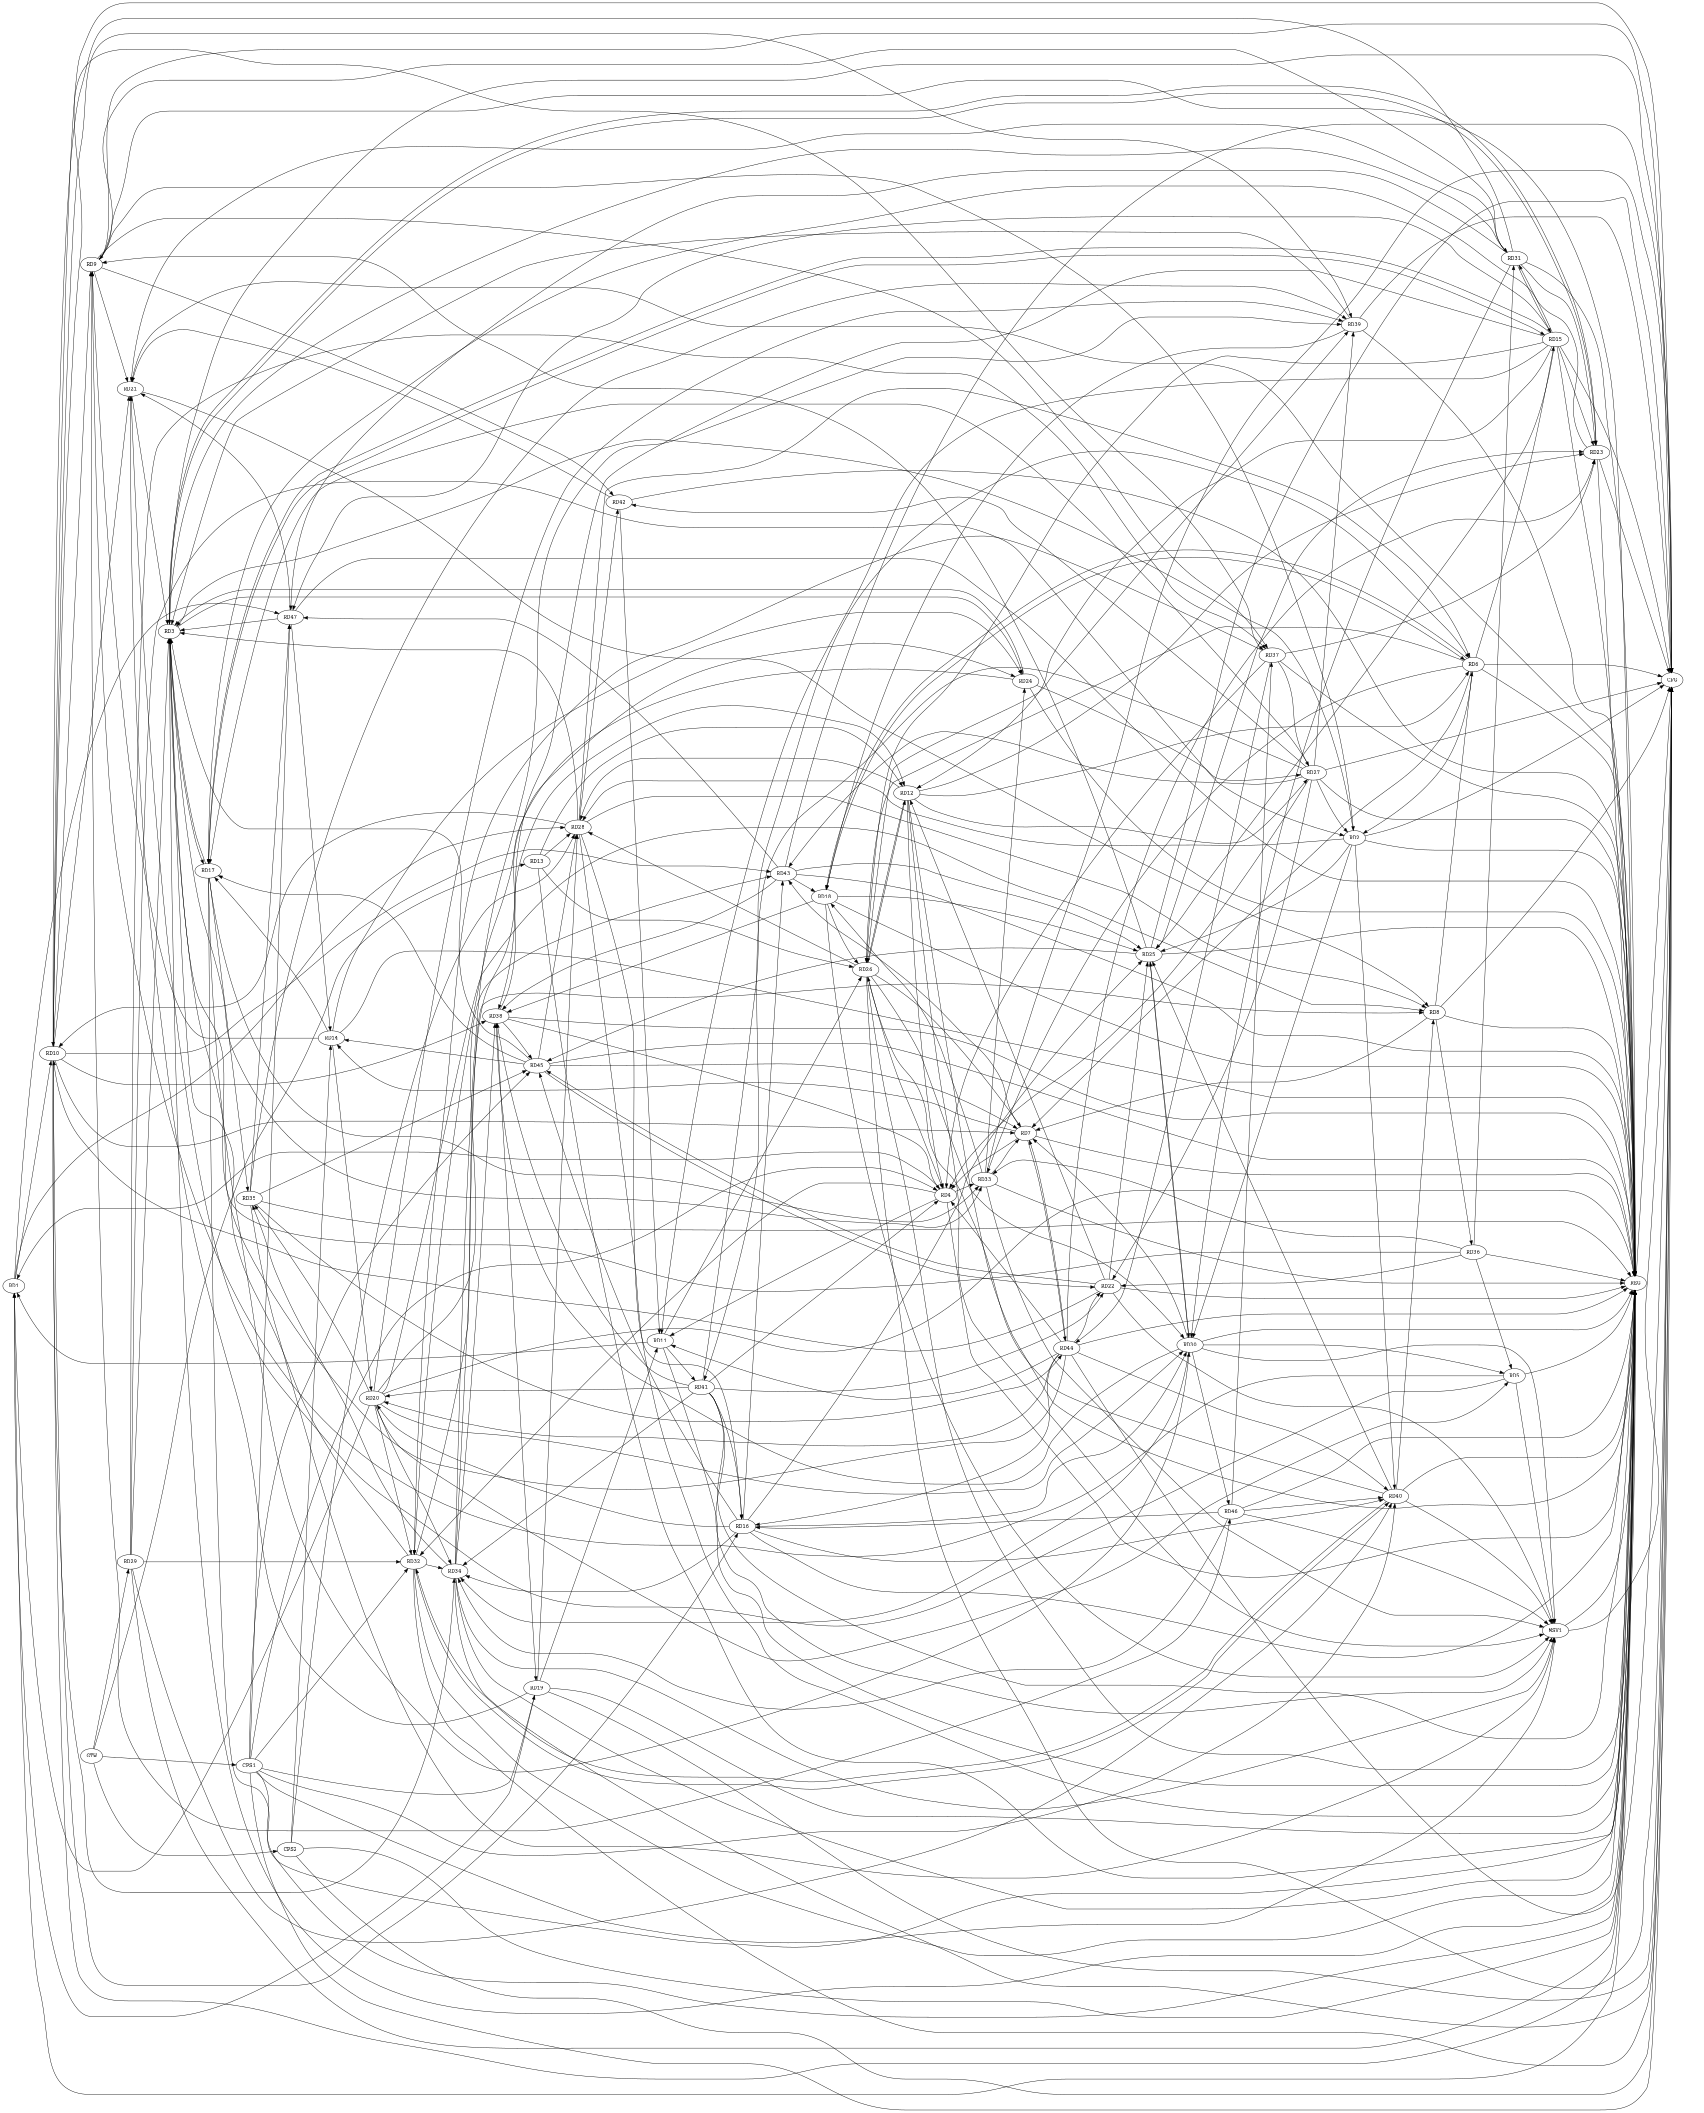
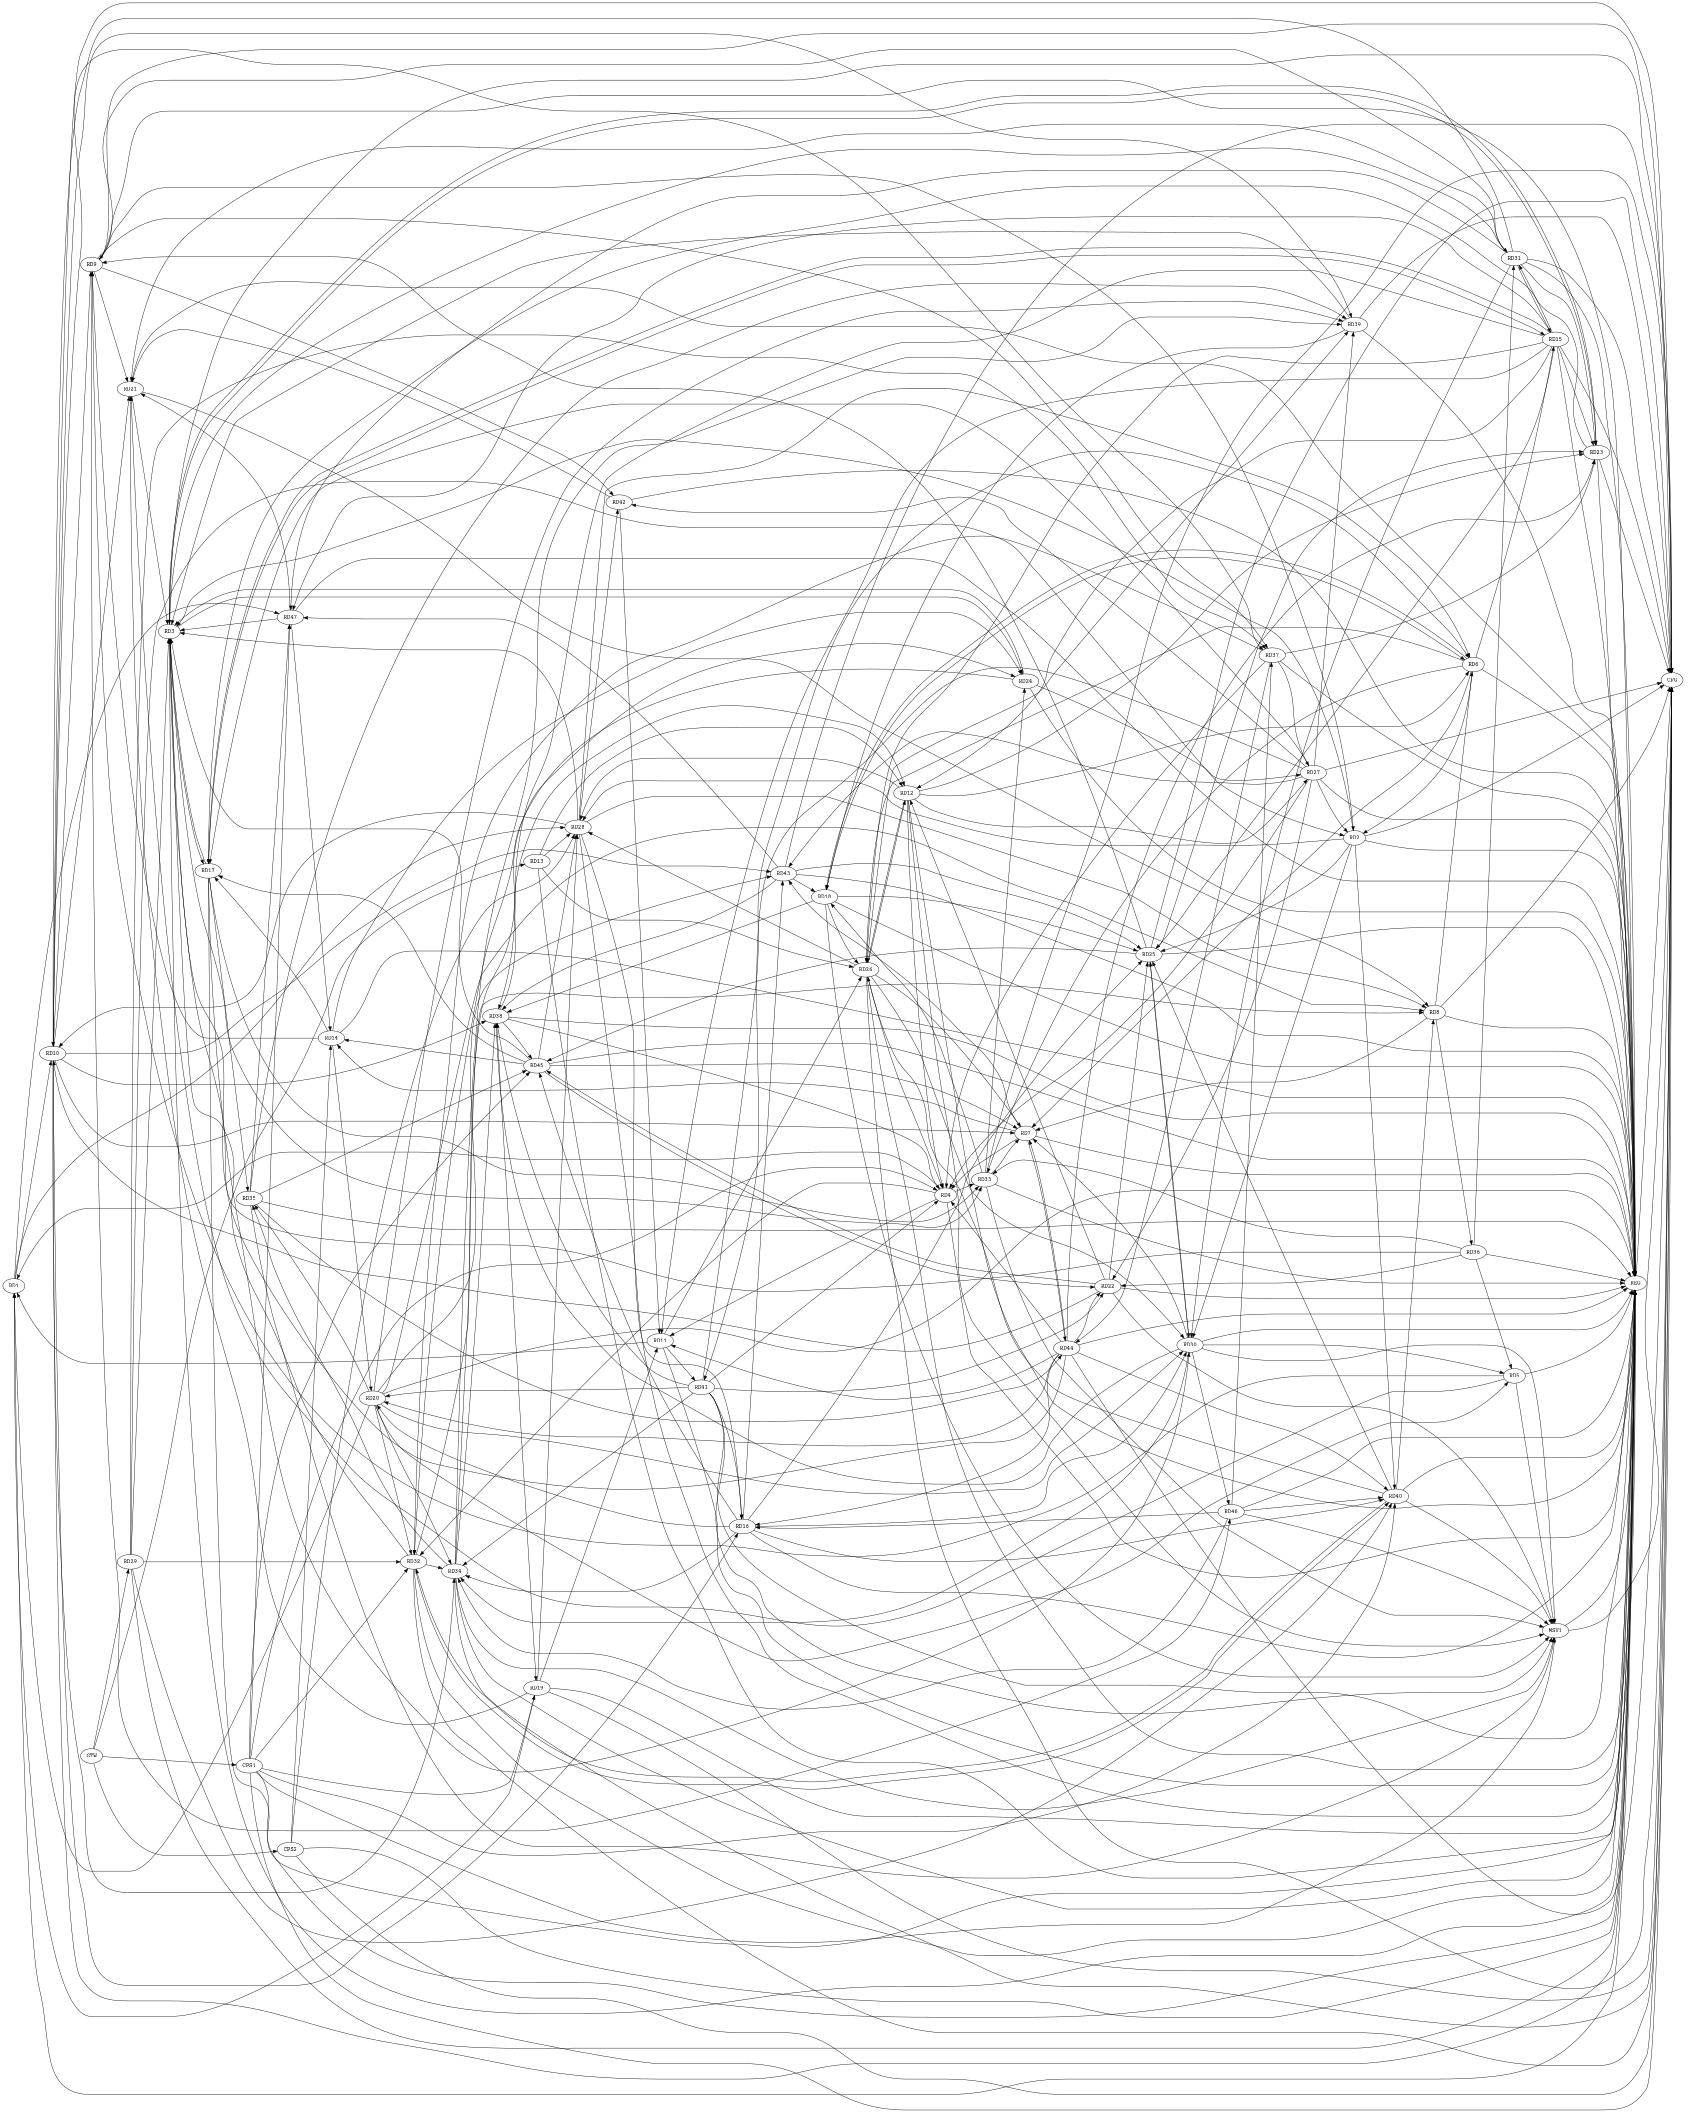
edge "RD6" -> "CFG": now "RD31" -> "CFG"
